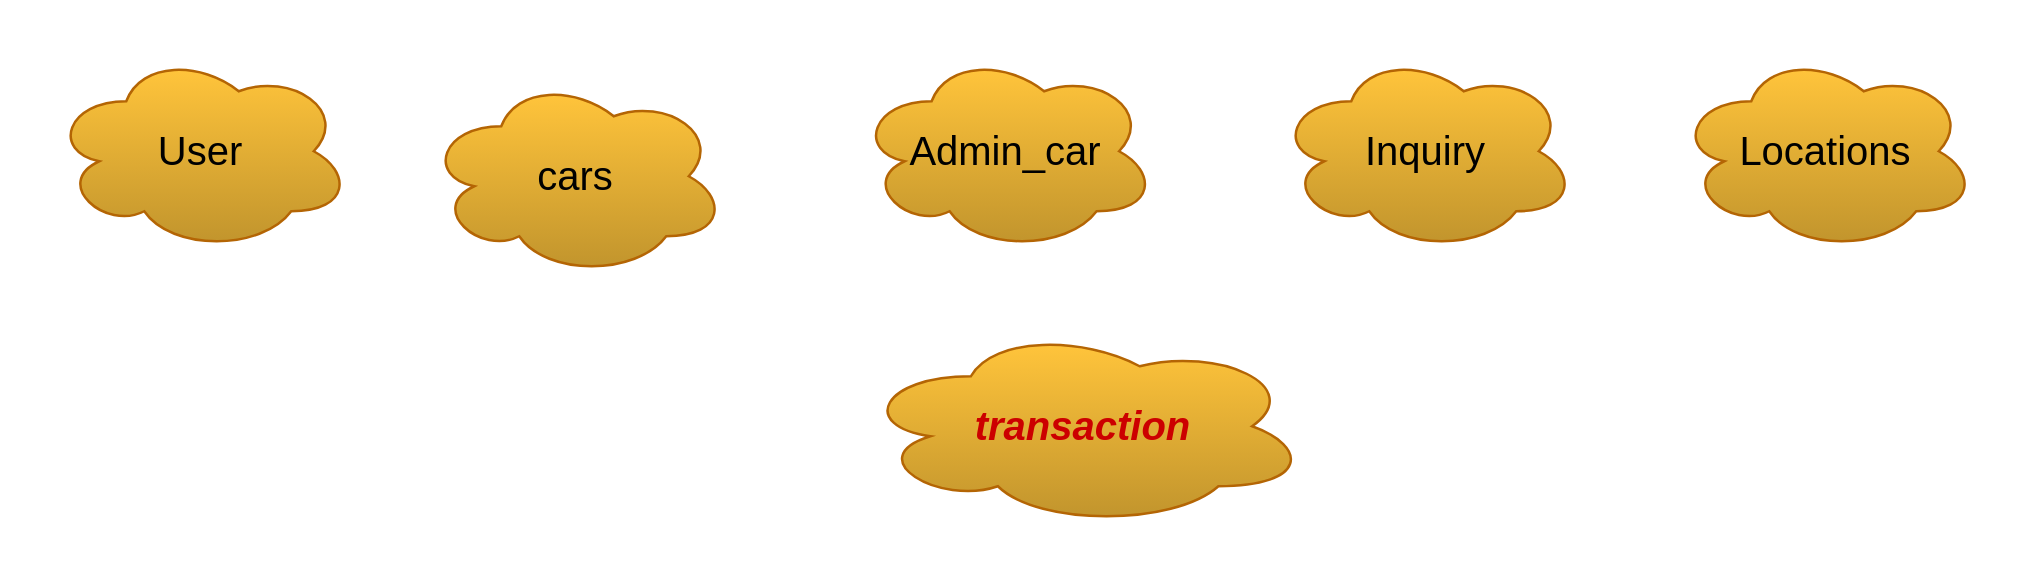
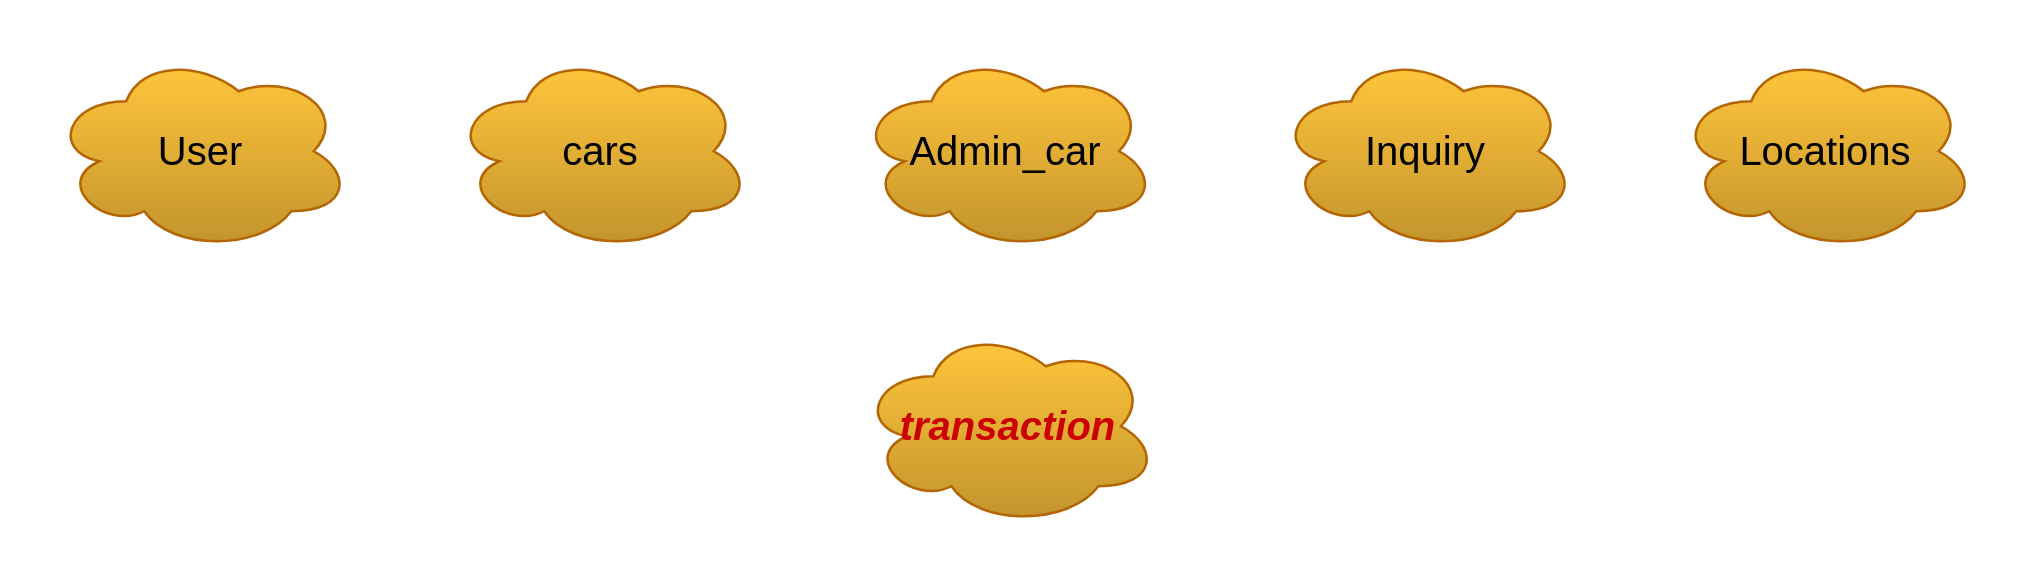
node "cars": moved (576, 176) -> (601, 151)
node "transaction": size 450x200 -> 300x200
